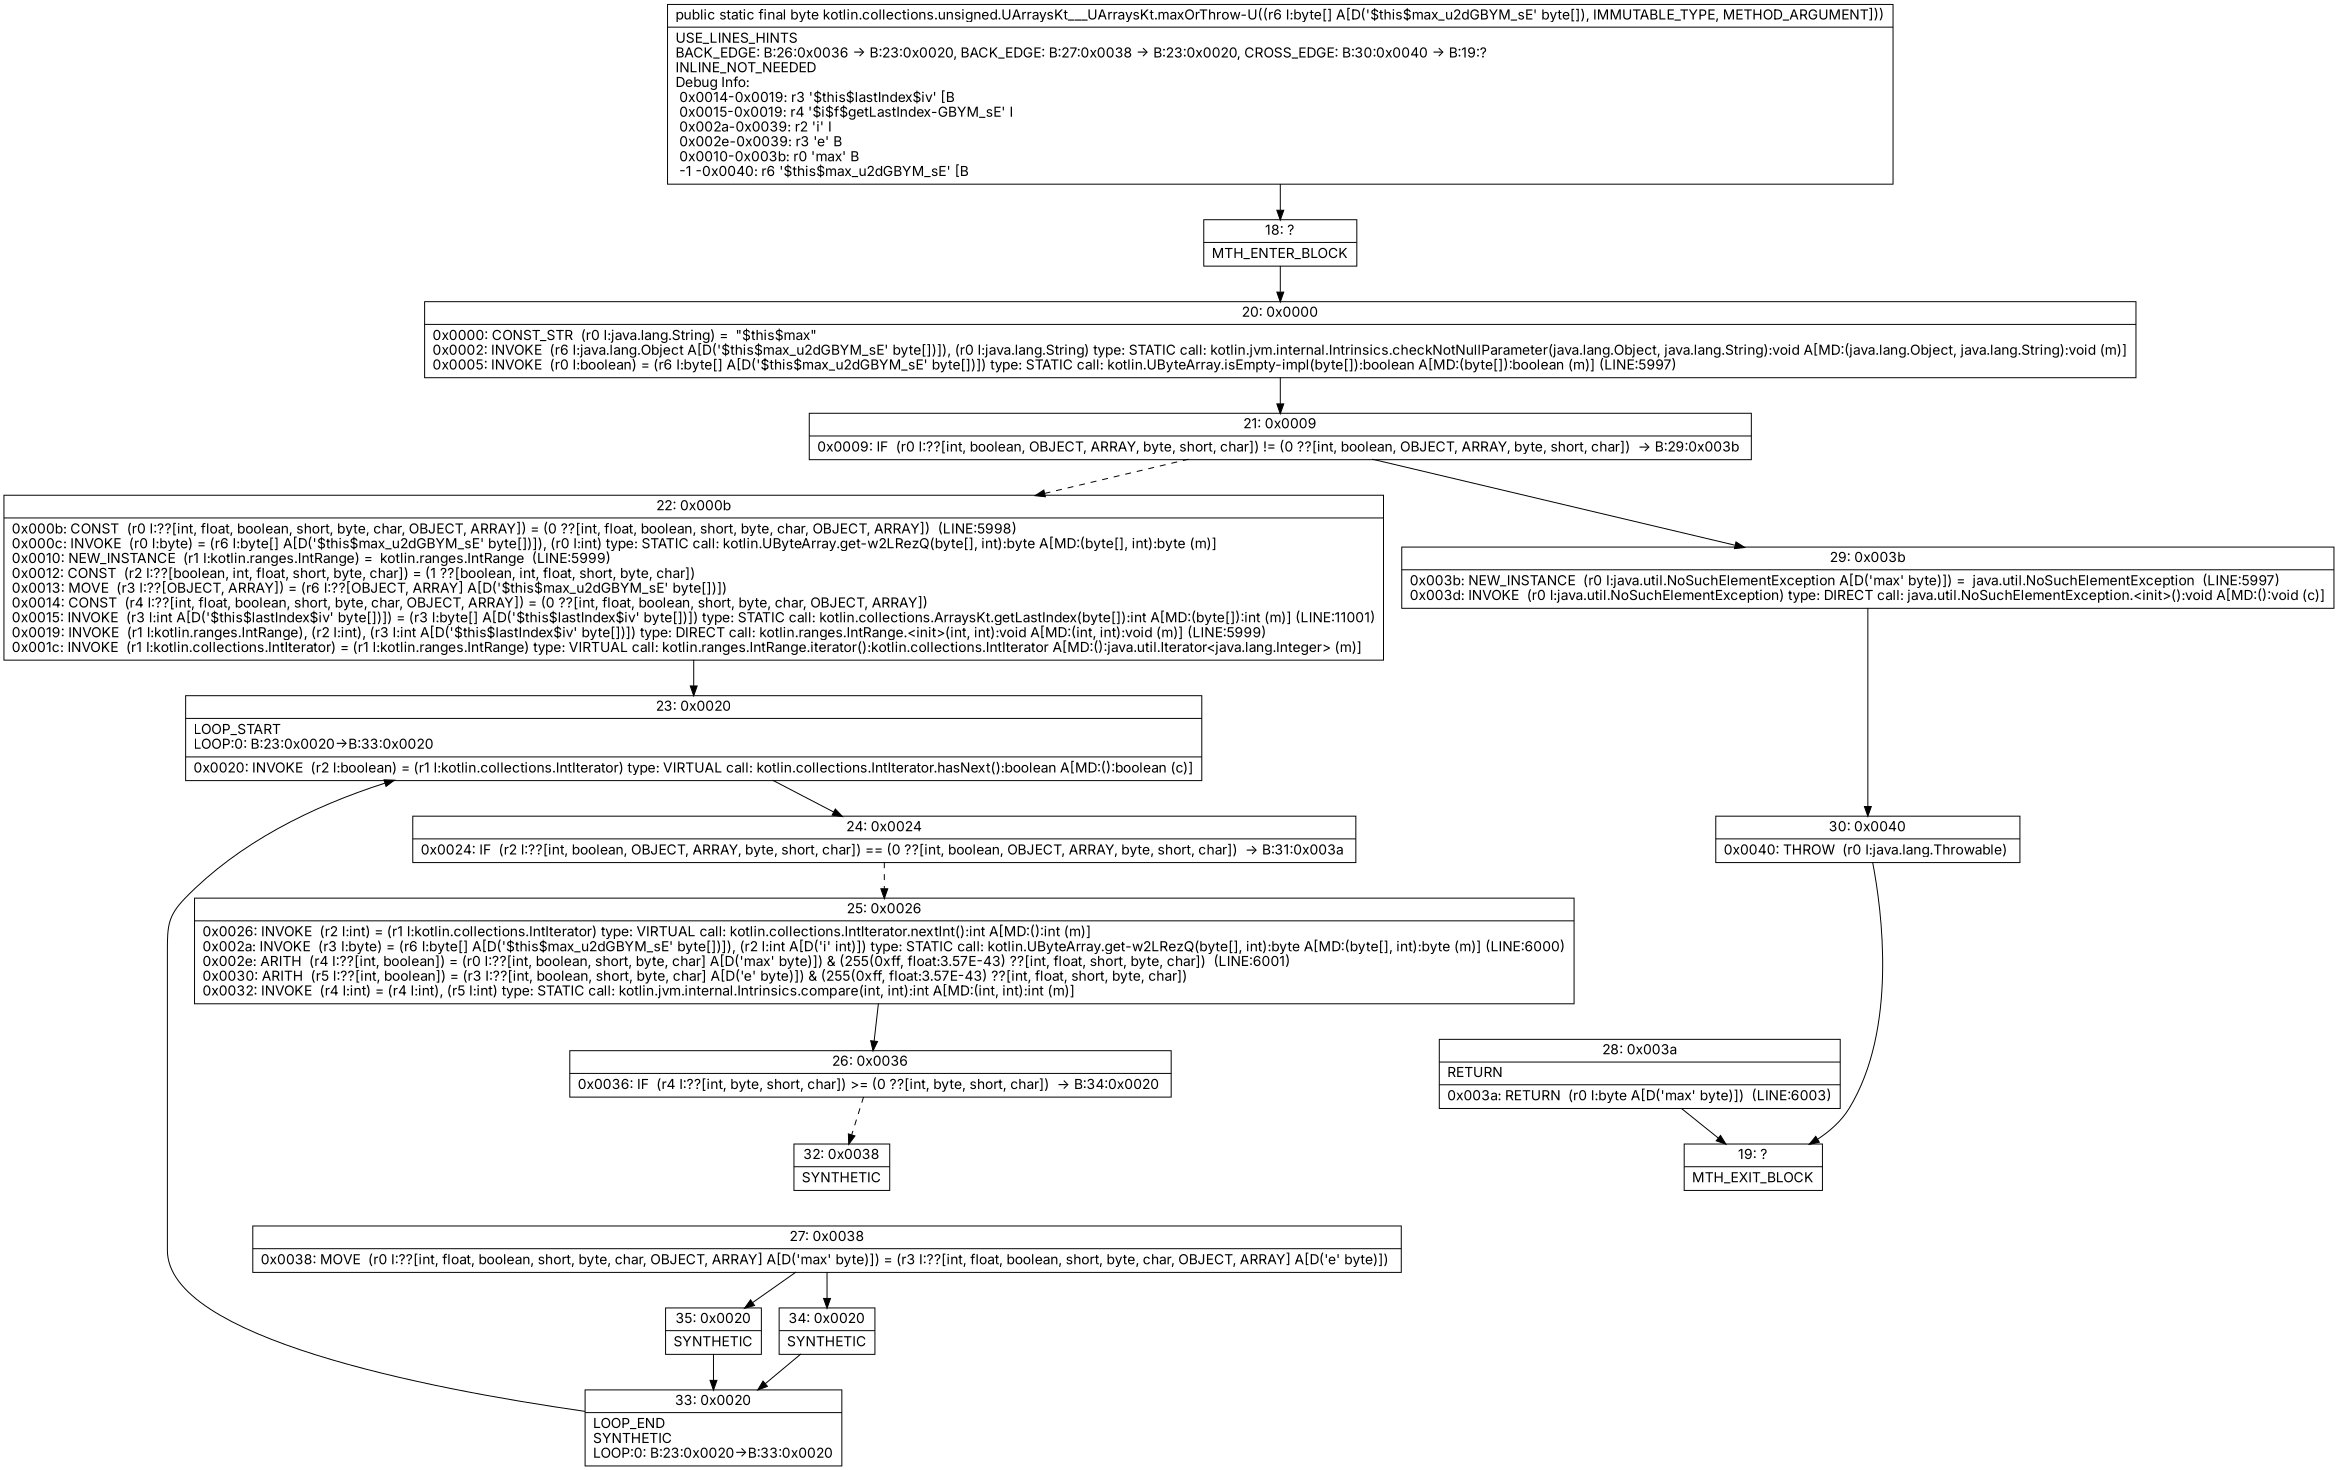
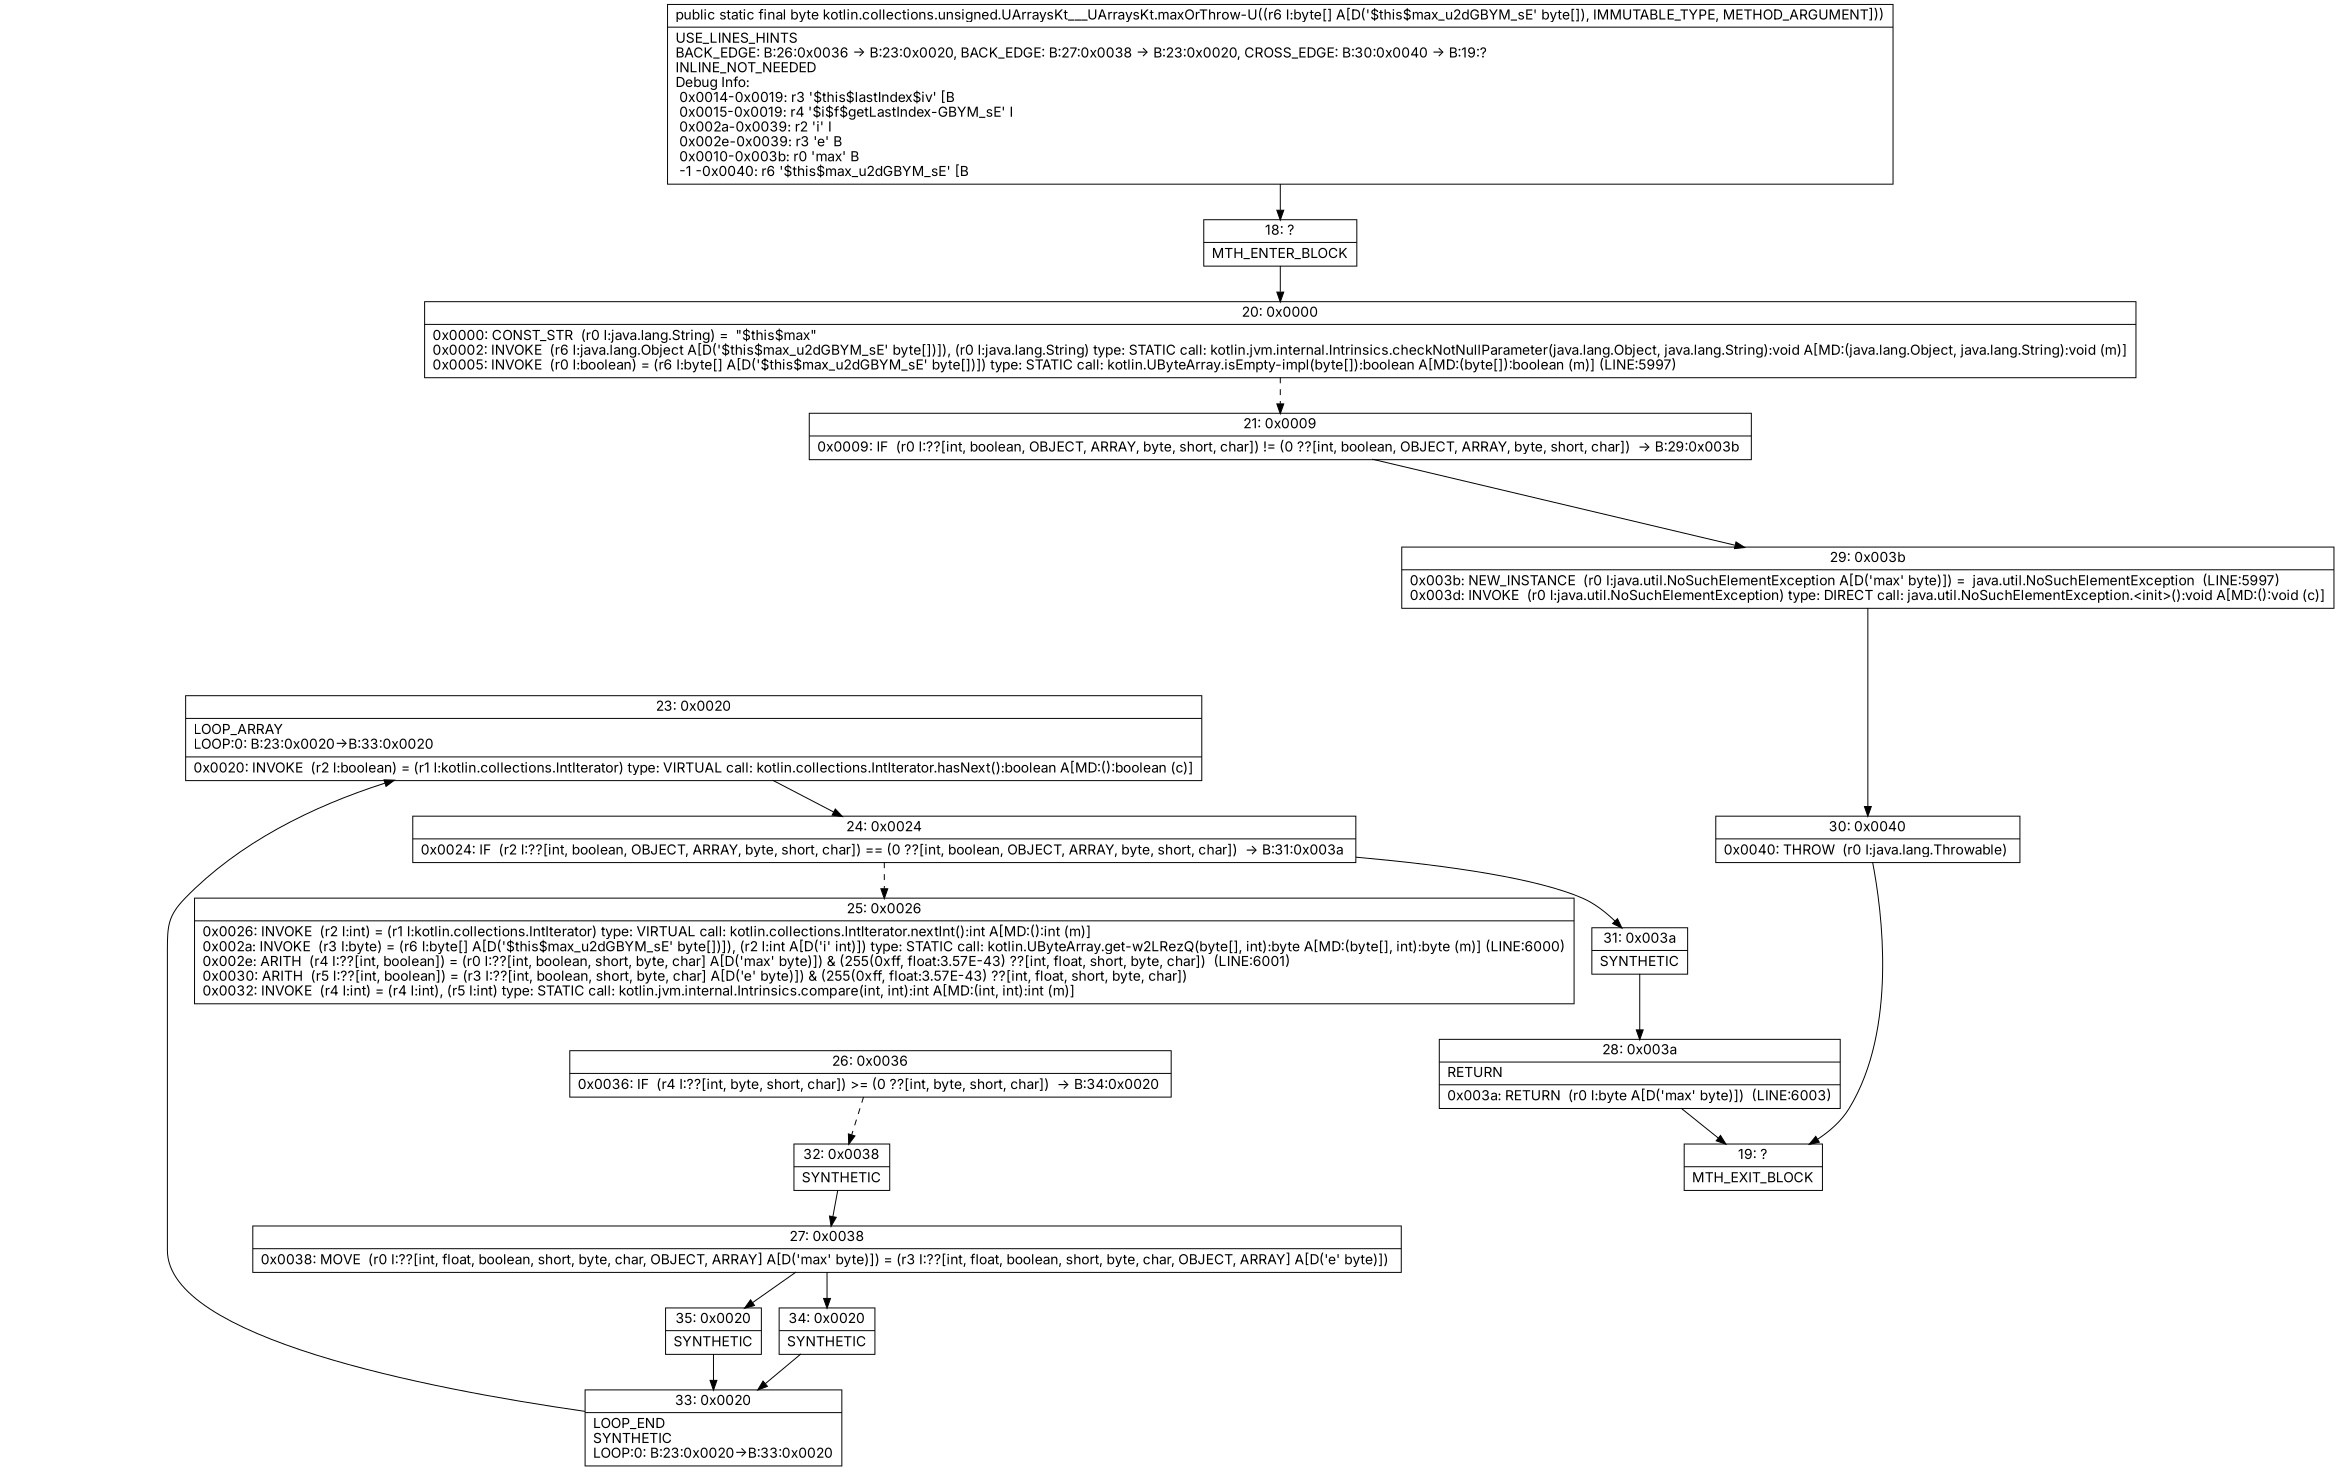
edge "20: 0x0000" -> "21: 0x0009": style solid -> dashed
node "22: 0x000b": removed
node "23: 0x0020": text "LOOP_START" -> "LOOP_ARRAY"
node "31: 0x003a": added
edge "25: 0x0026" -> "26: 0x0036": removed
edge "32: 0x0038" -> "27: 0x0038": added
